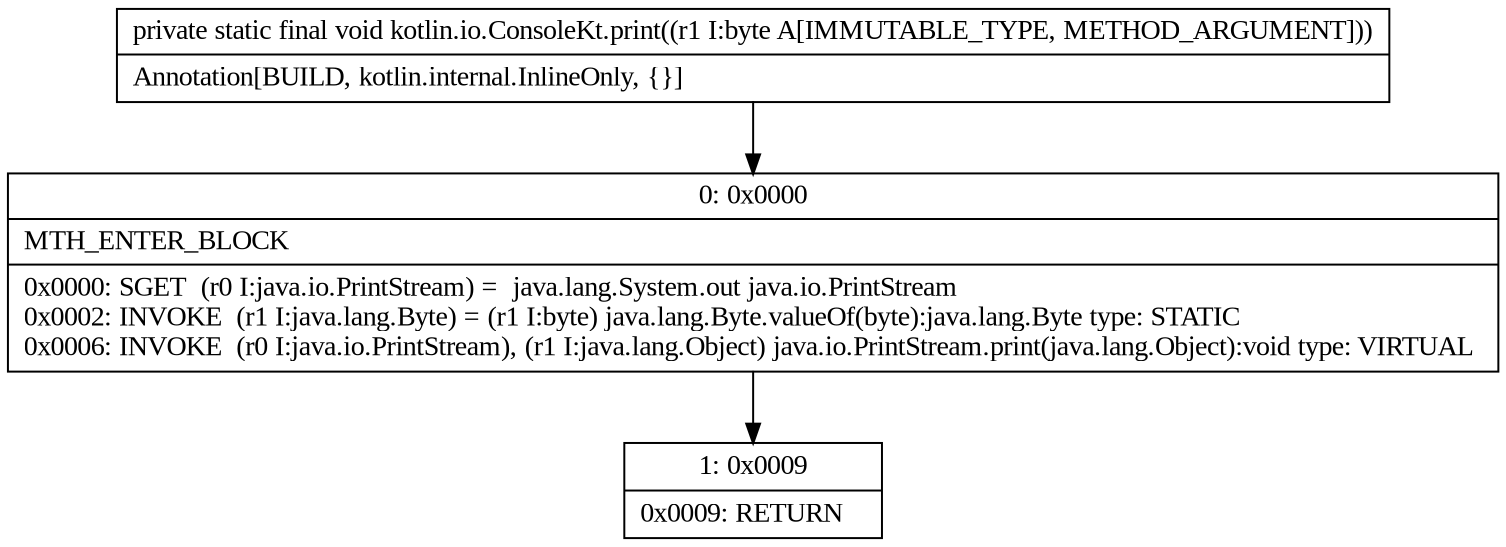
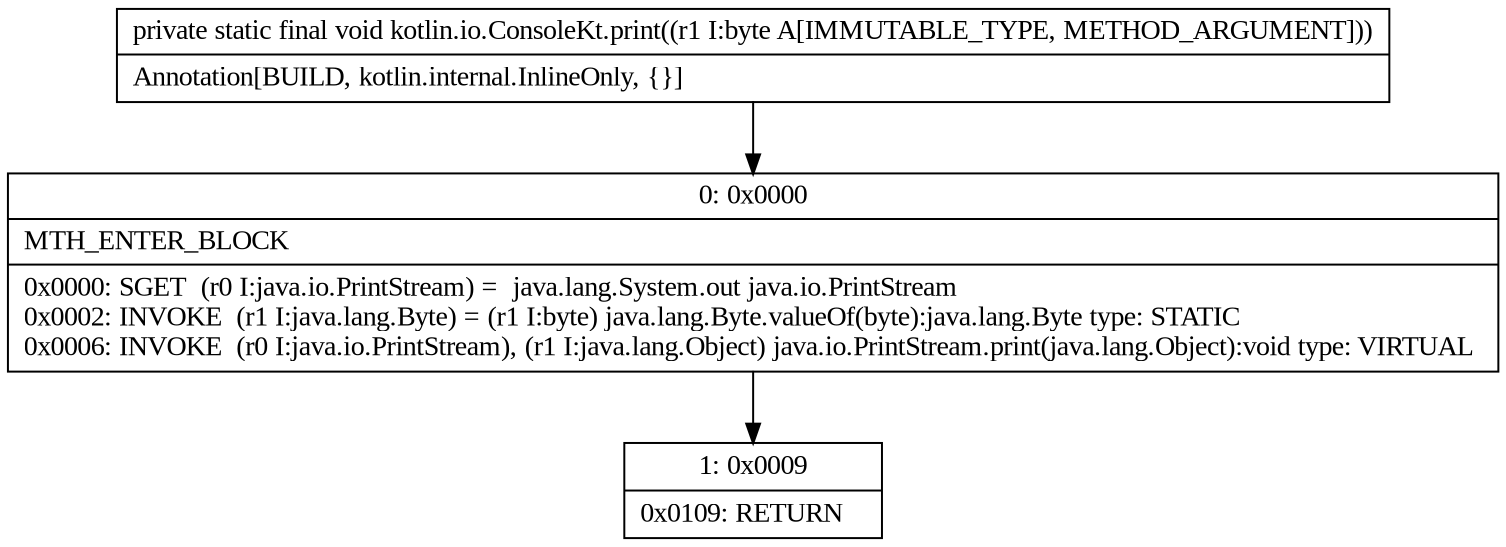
node "1: 0x0009": text "0x0009: RETURN" -> "0x0109: RETURN"
